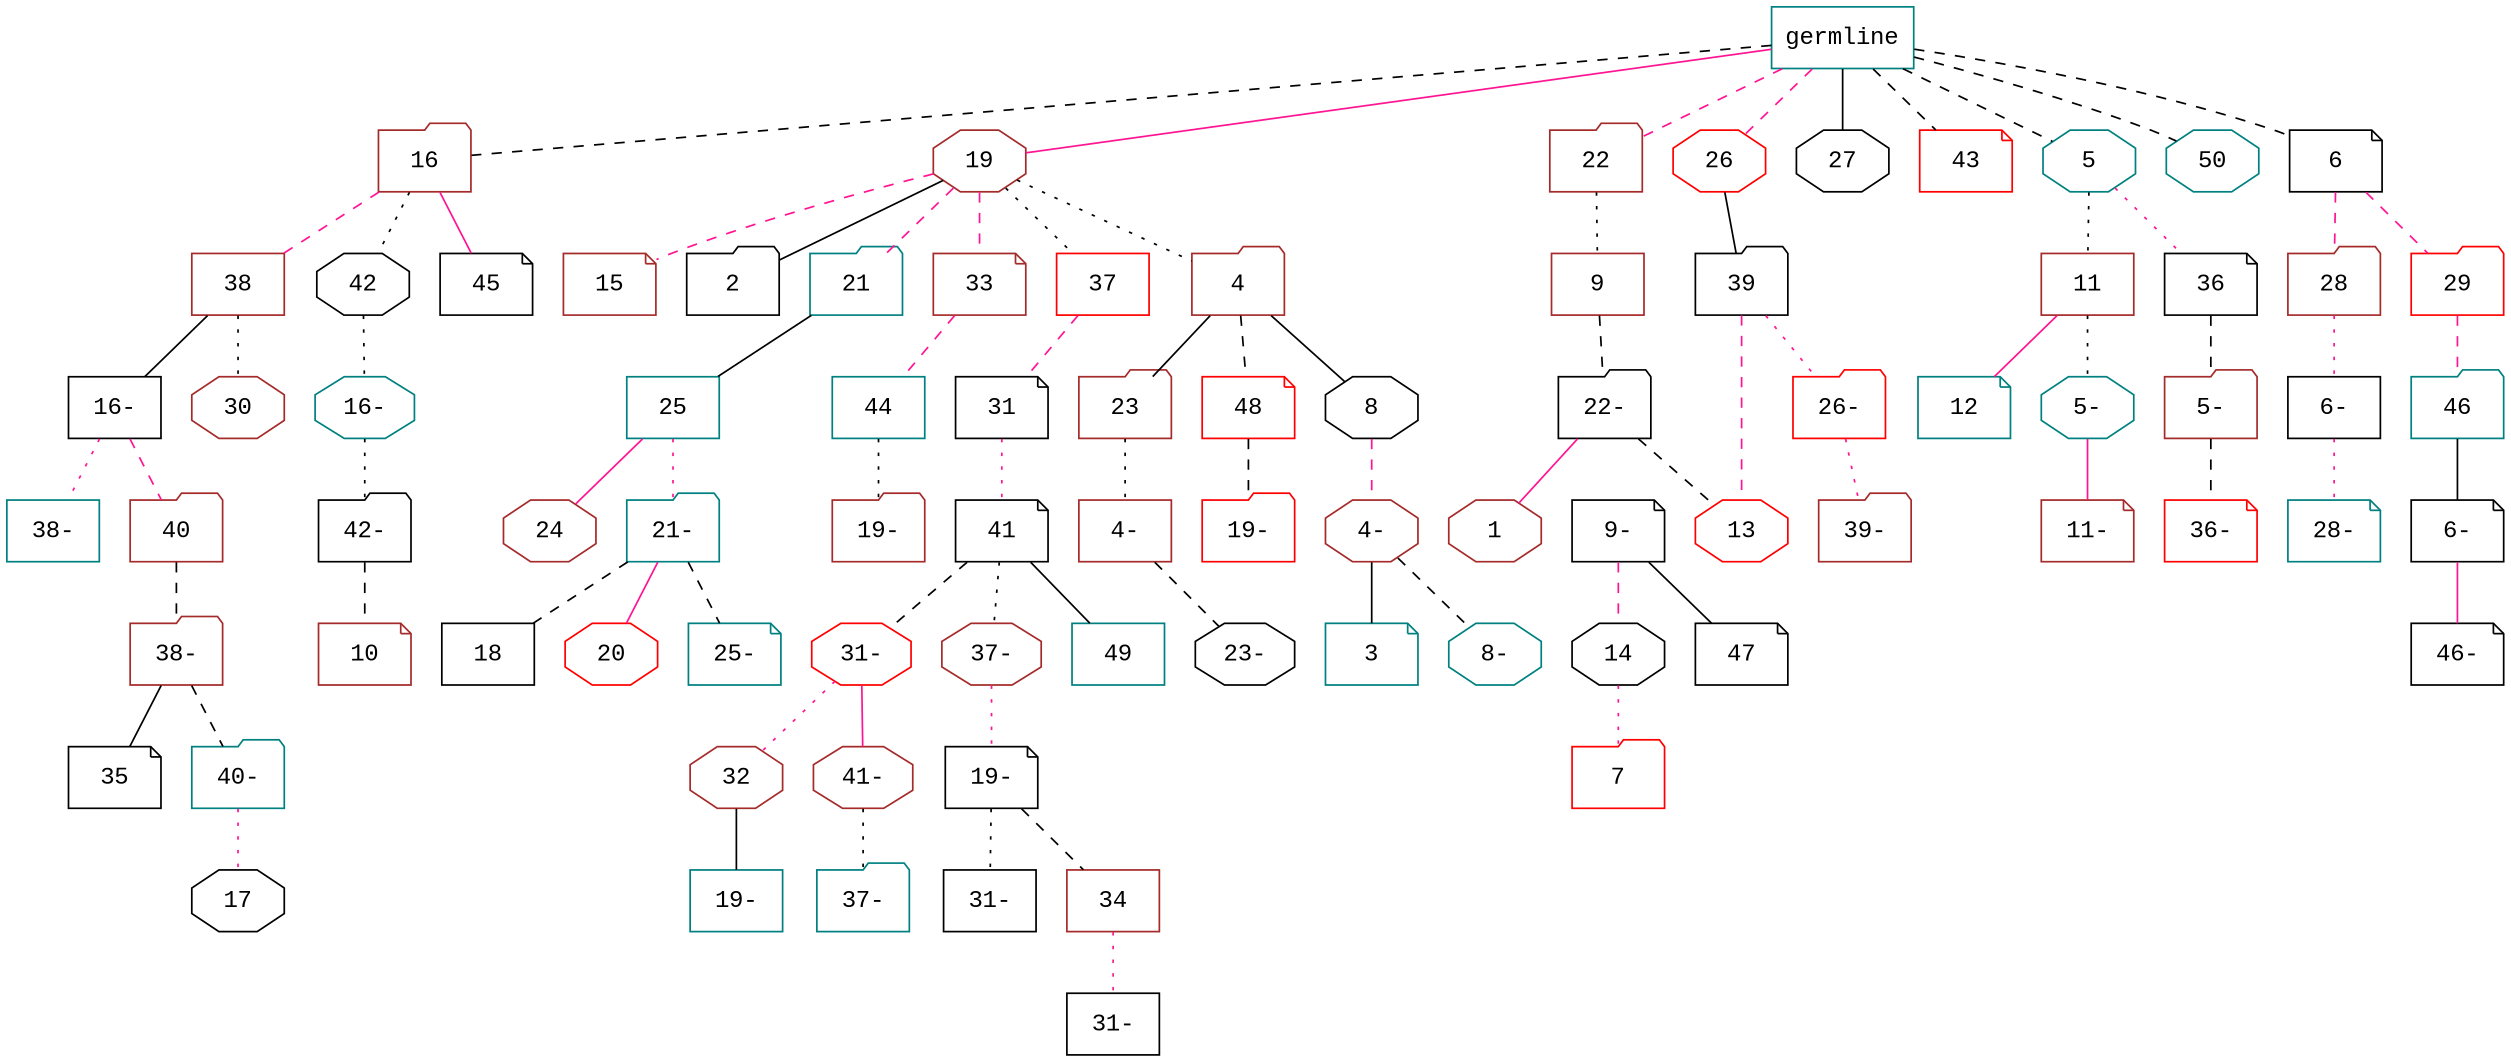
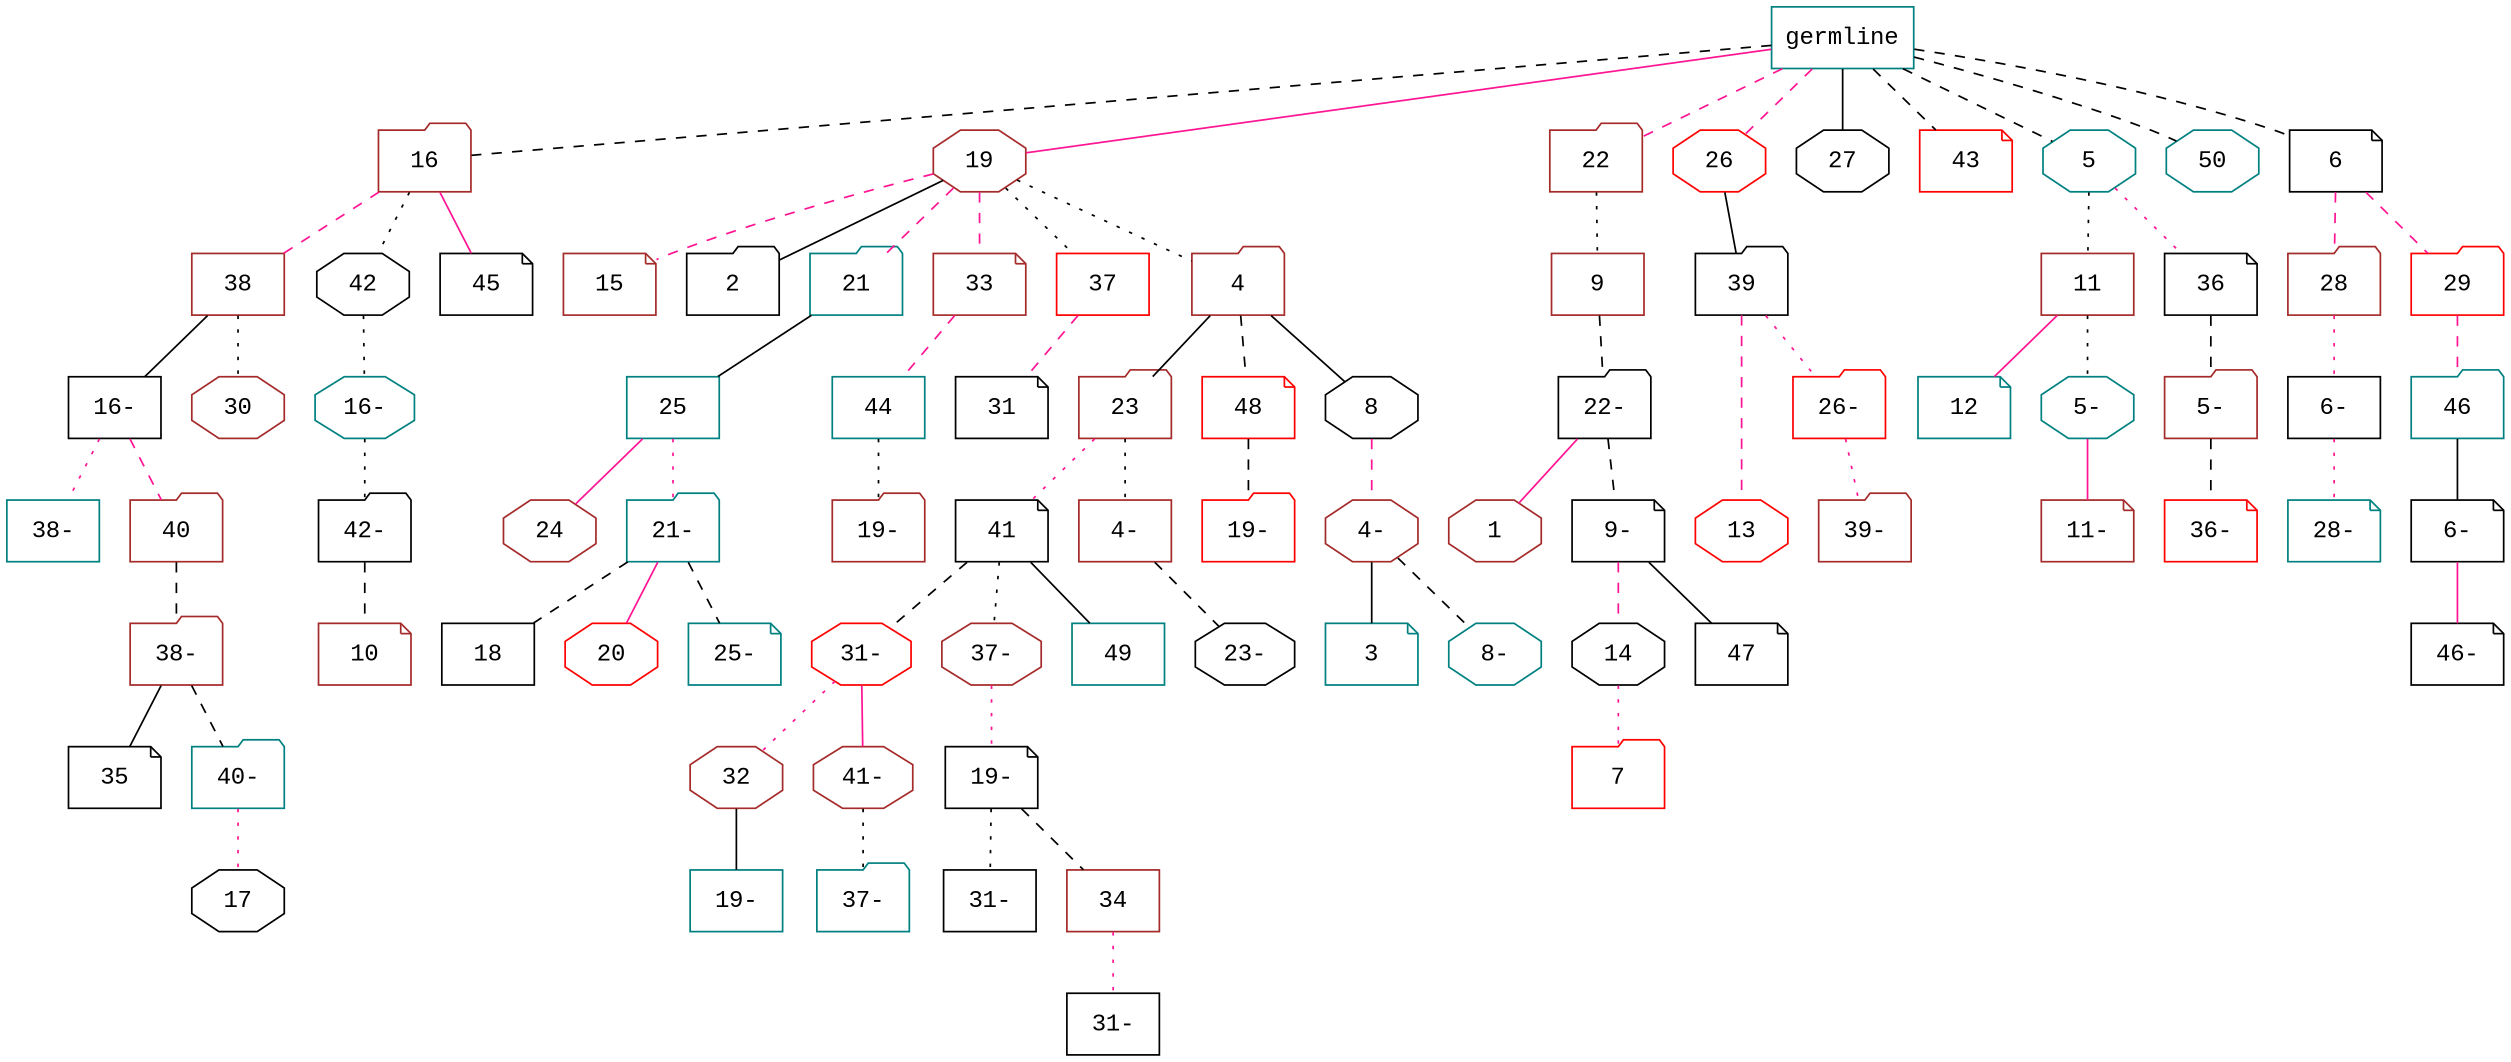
edge "31" -- "41": now "23" -- "41"
edge "22-" -- "13": now "22-" -- "9-"
